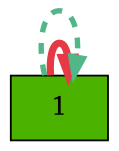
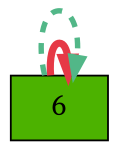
node "1": label "1" -> "6"
